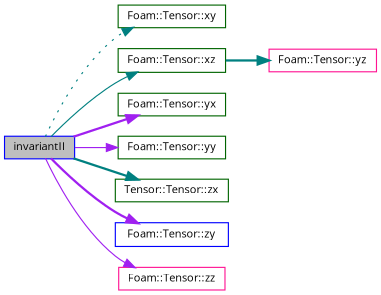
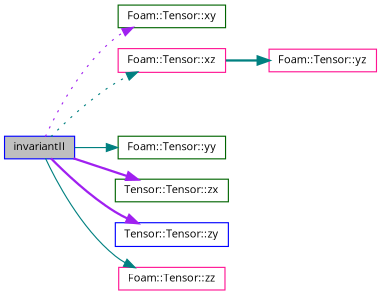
node "Foam::Tensor::xz": color darkgreen -> deeppink
edge "invariantII" -> "Foam::Tensor::xy": color teal -> purple
edge "invariantII" -> "Foam::Tensor::xz": style solid -> dotted
node "Foam::Tensor::yx": removed
edge "invariantII" -> "Foam::Tensor::yy": color purple -> teal
edge "invariantII" -> "Tensor::Tensor::zx": color teal -> purple
edge "invariantII" -> "Foam::Tensor::zz": color purple -> teal
node "Foam::Tensor::zy": label "Foam::Tensor::zy" -> "Tensor::Tensor::zy"
